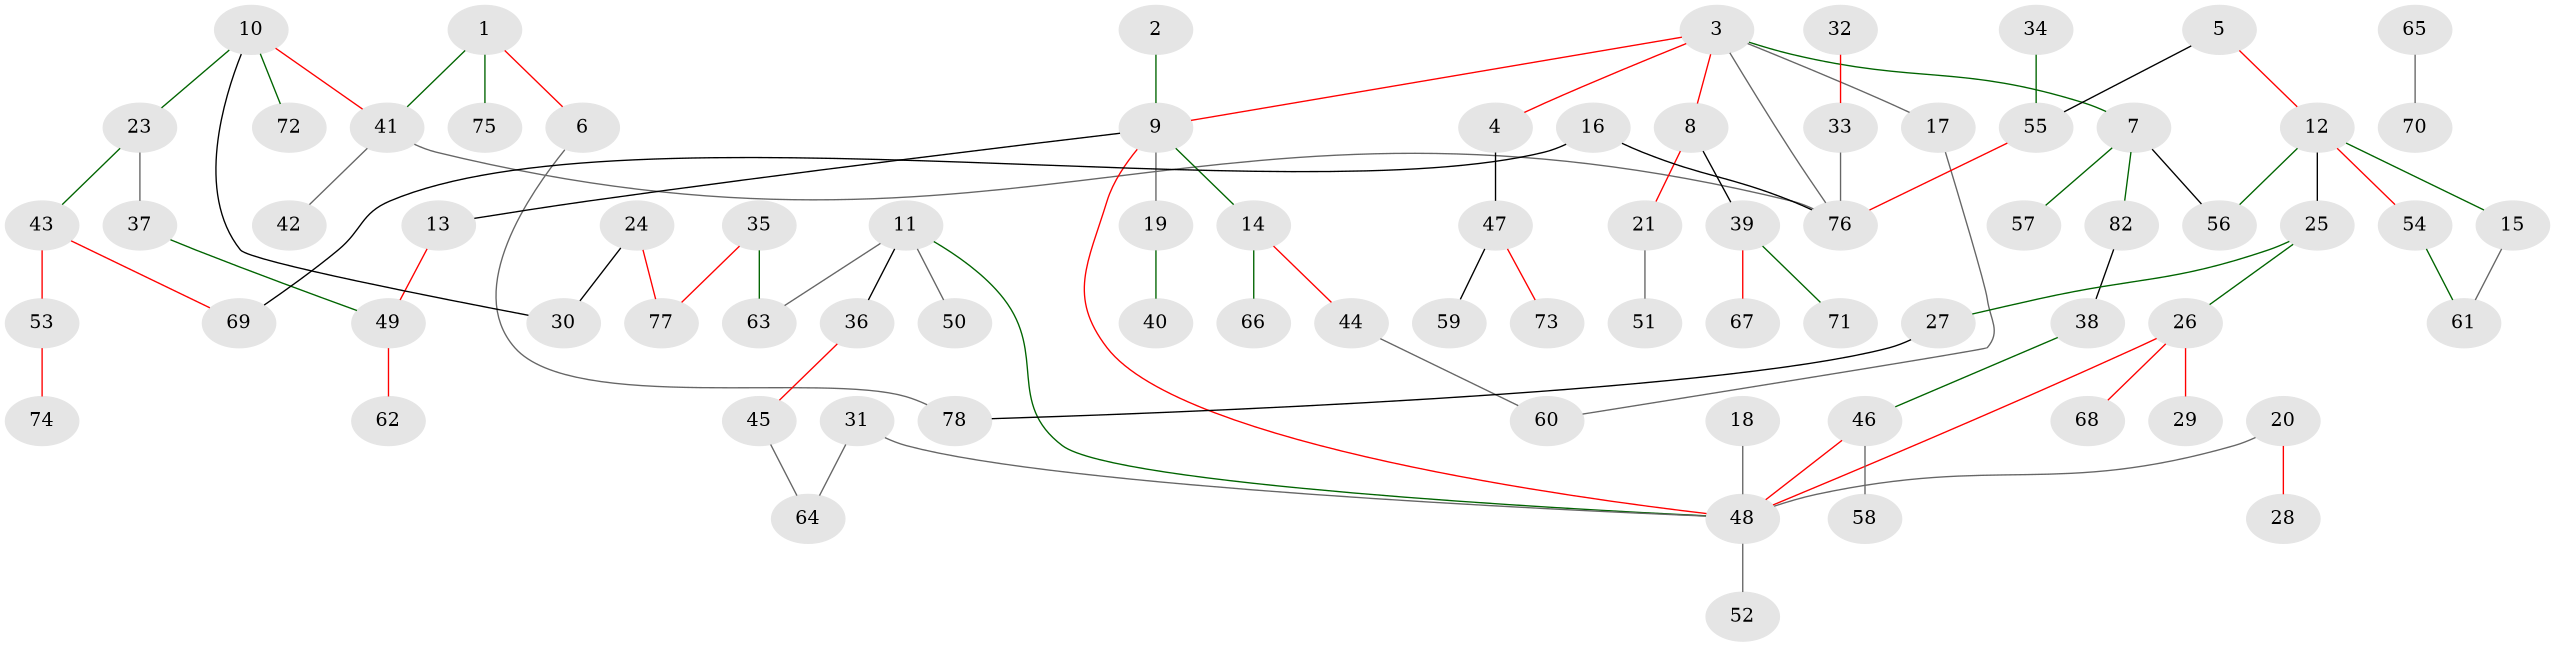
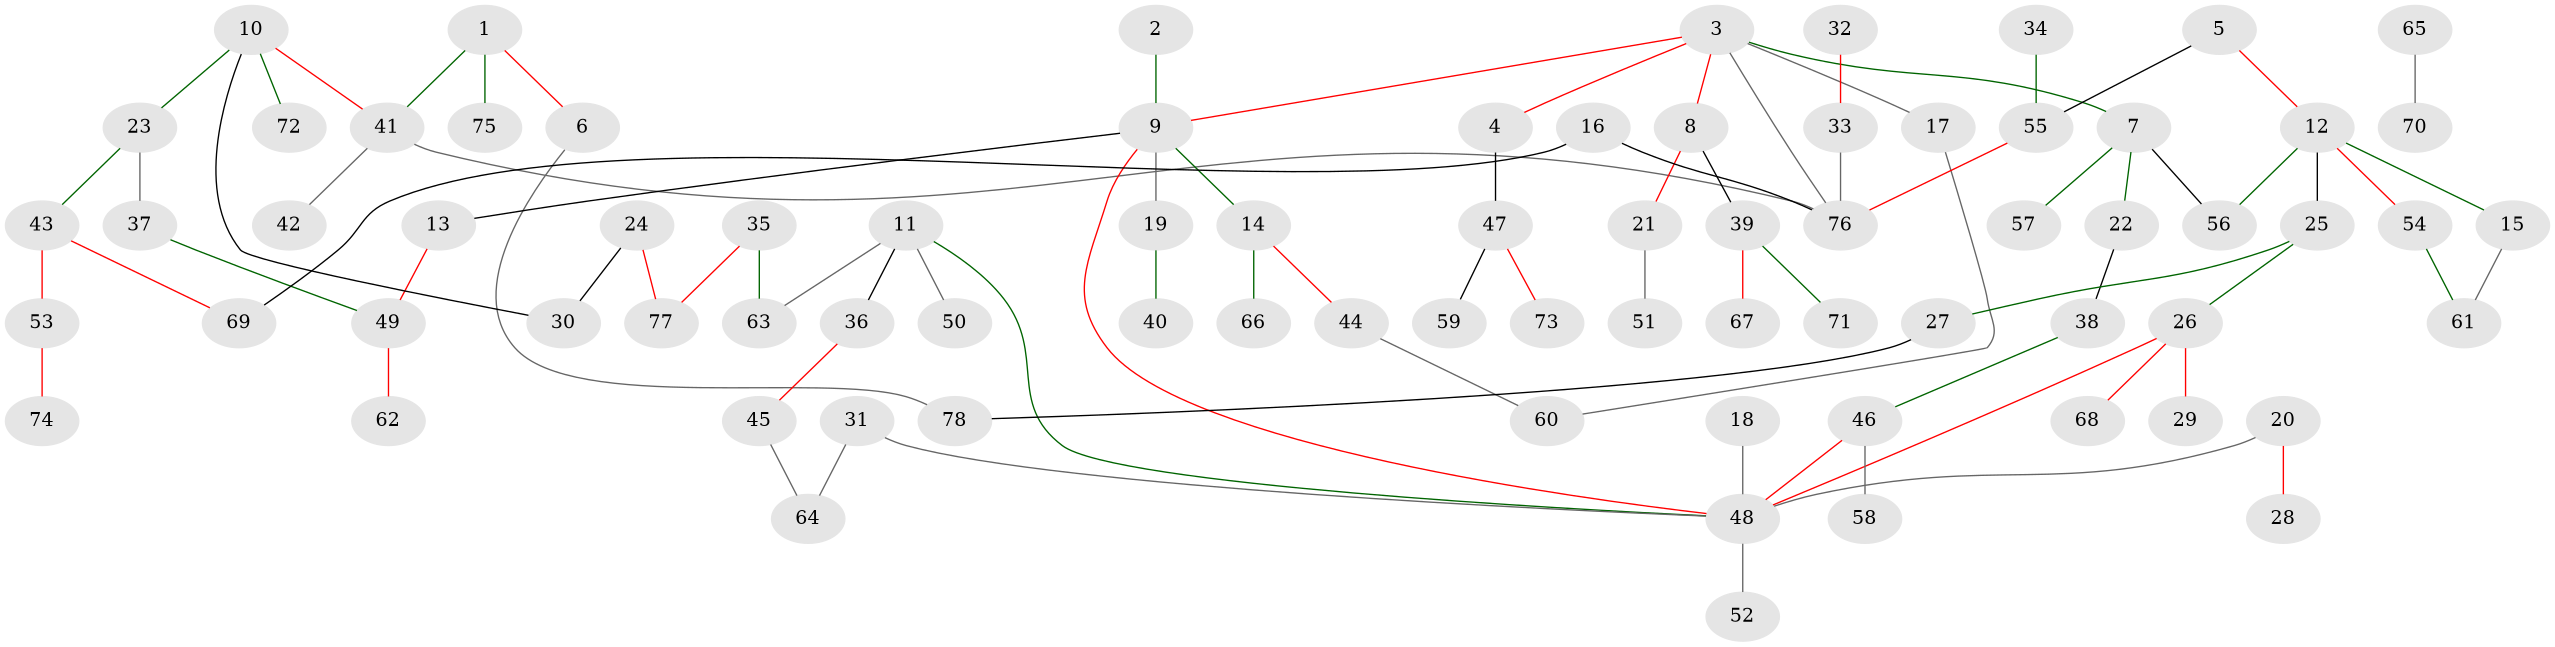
node "82": label "82" -> "22"
